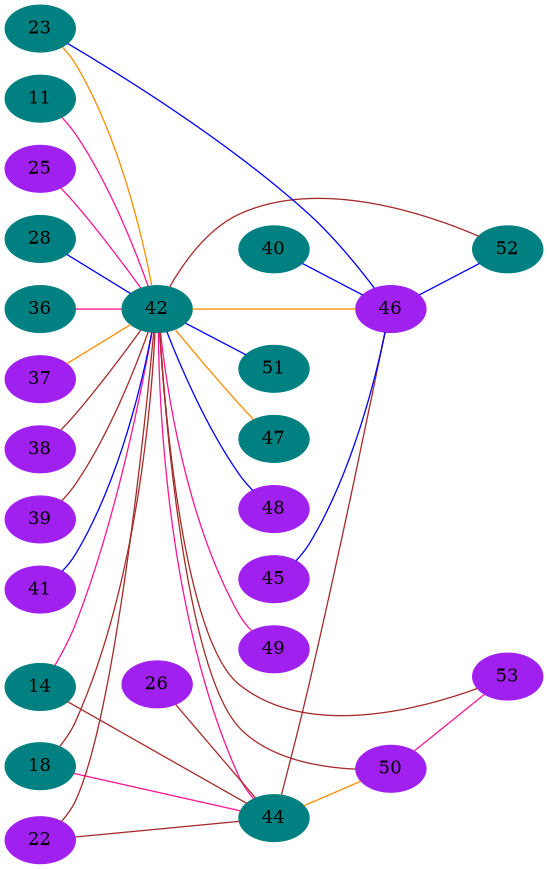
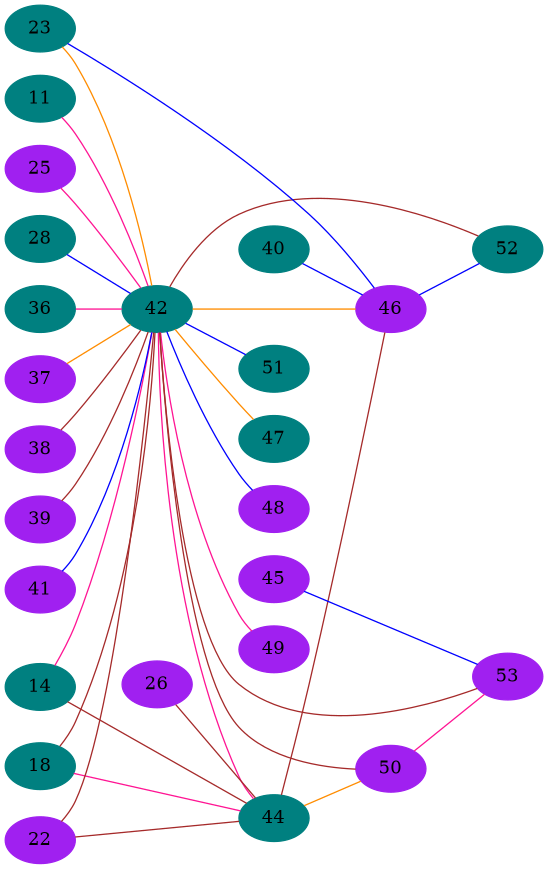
edge "46" -- "45": now "53" -- "45"
